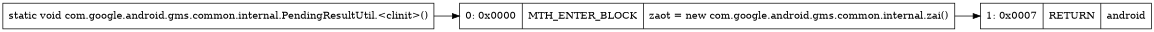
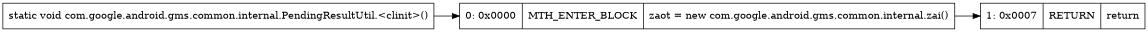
node "1: 0x0007": text "android" -> "return"
